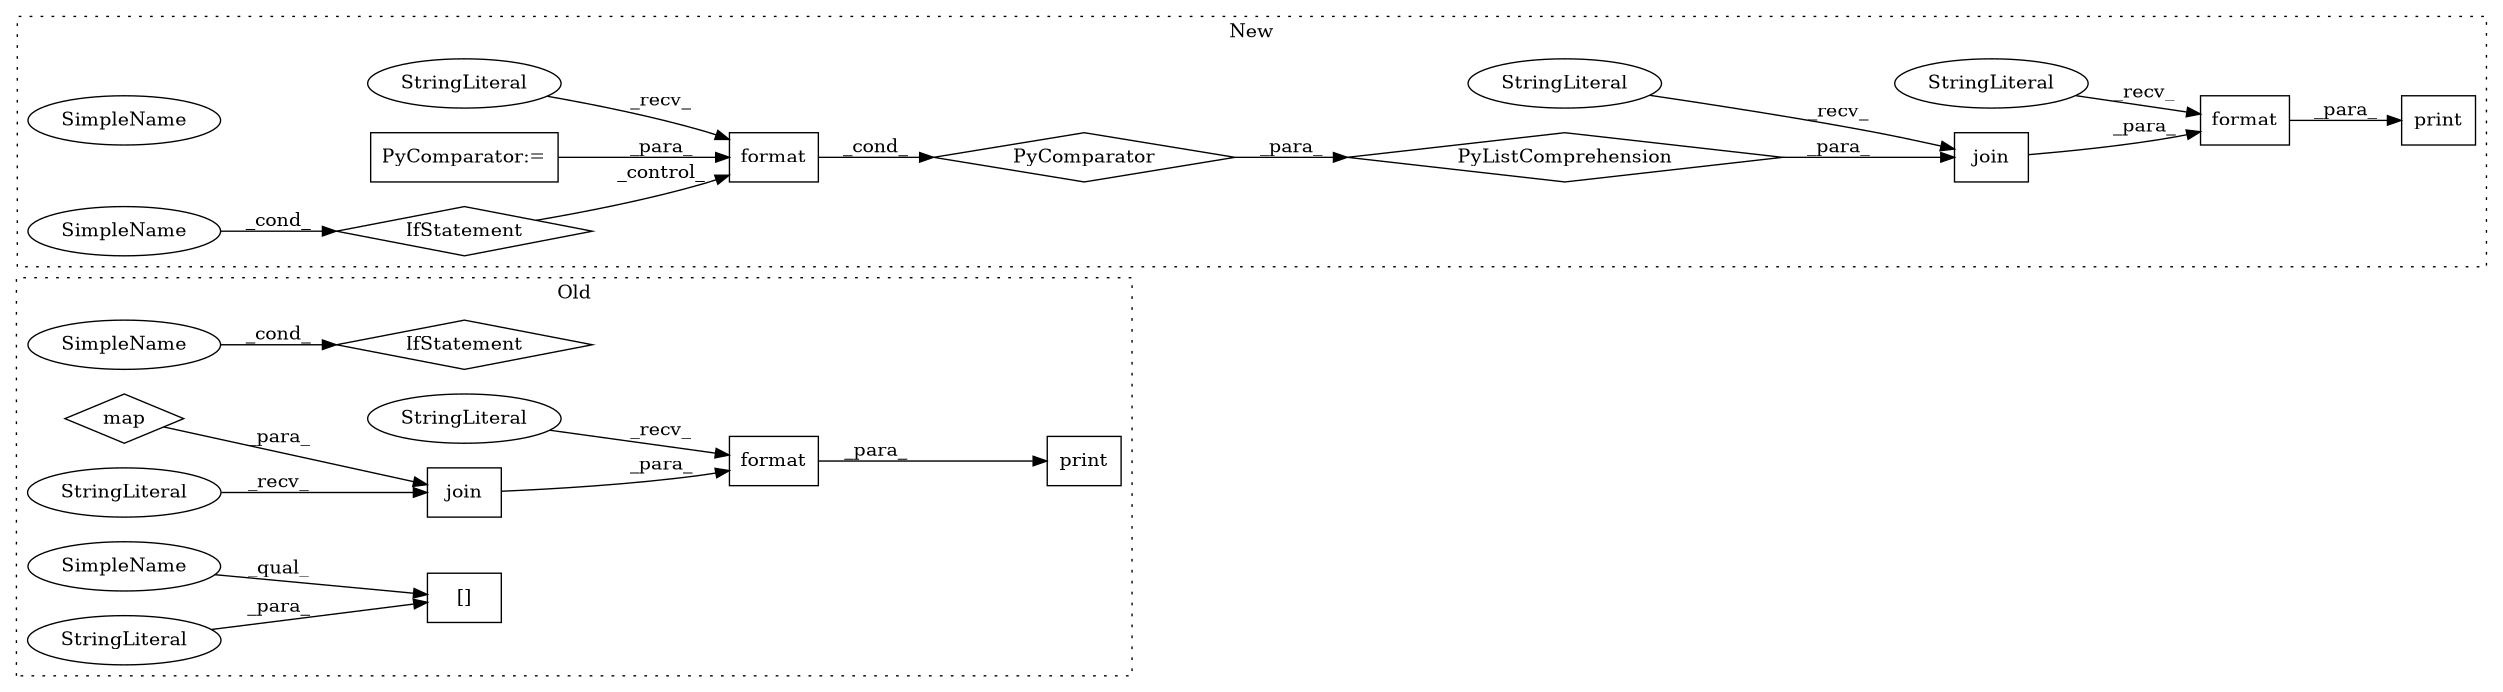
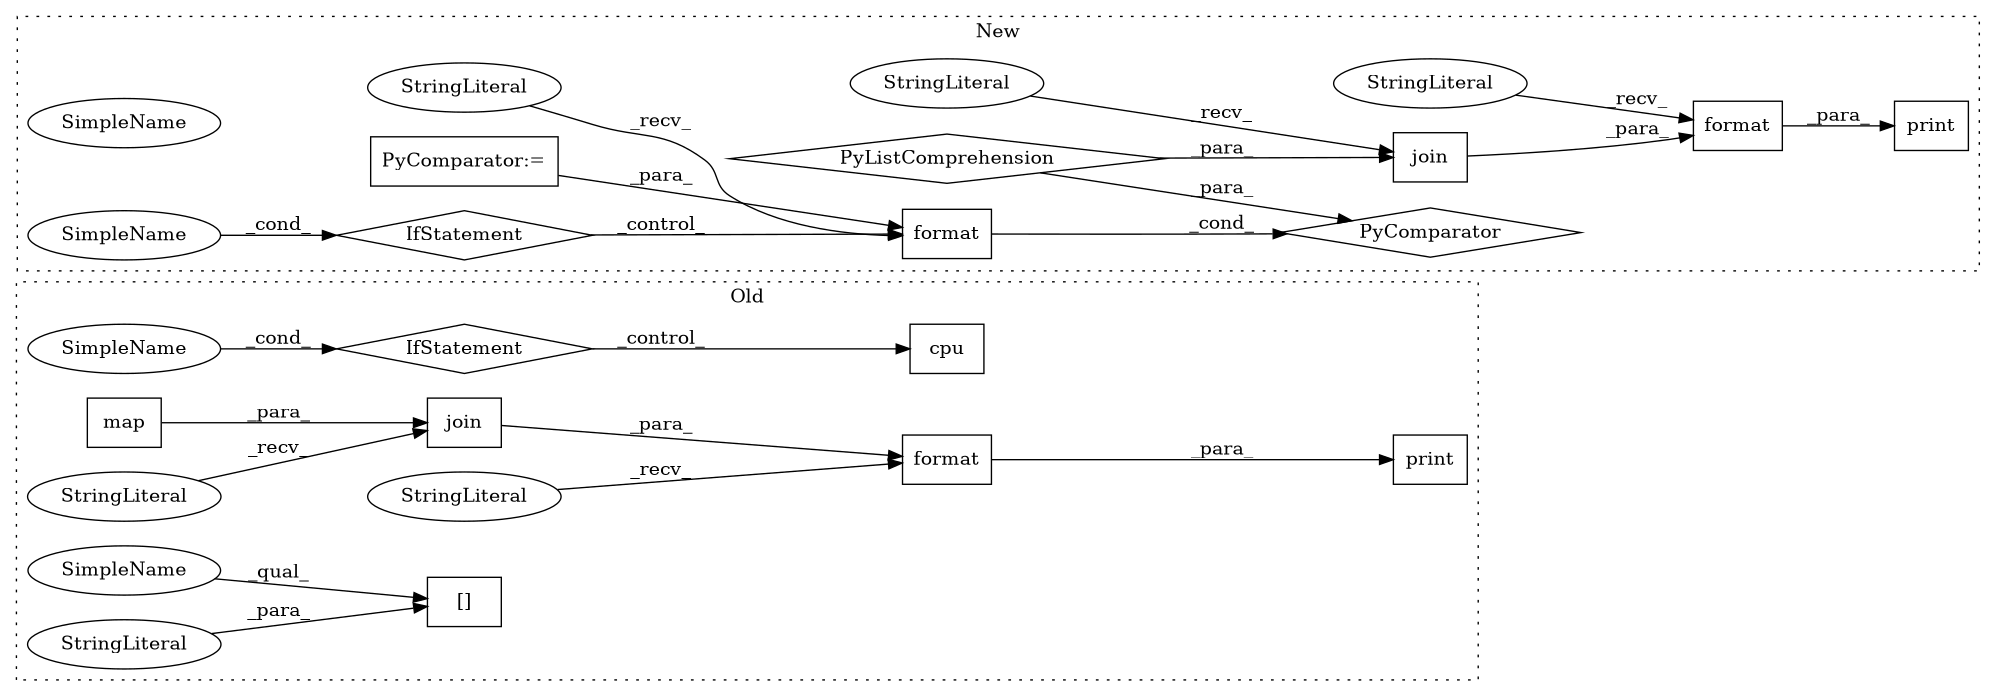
edge "PyComparator" -> "PyListComprehension": reversed
node "cpu": added
node "map": shape diamond -> box
